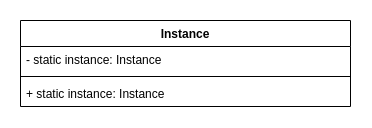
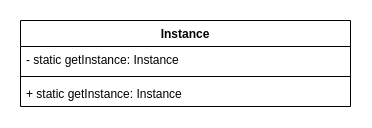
node "- static instance: Instance": label "- static instance: Instance" -> "- static getInstance: Instance"
node "+ static instance: Instance": label "+ static instance: Instance" -> "+ static getInstance: Instance"
